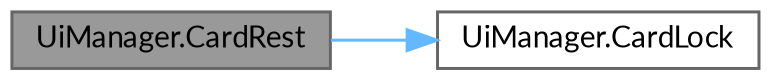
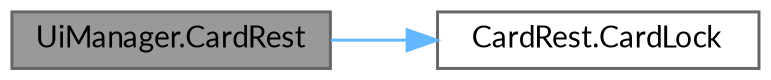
node "UiManager.CardLock": label "UiManager.CardLock" -> "CardRest.CardLock"
